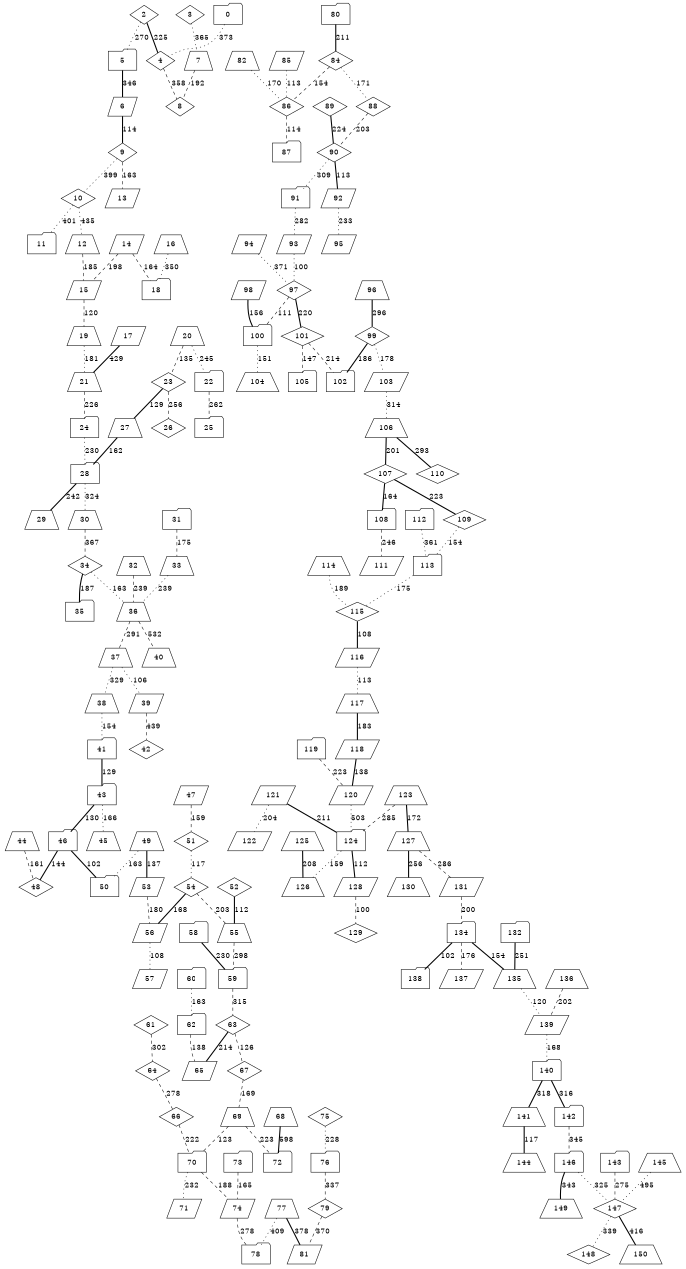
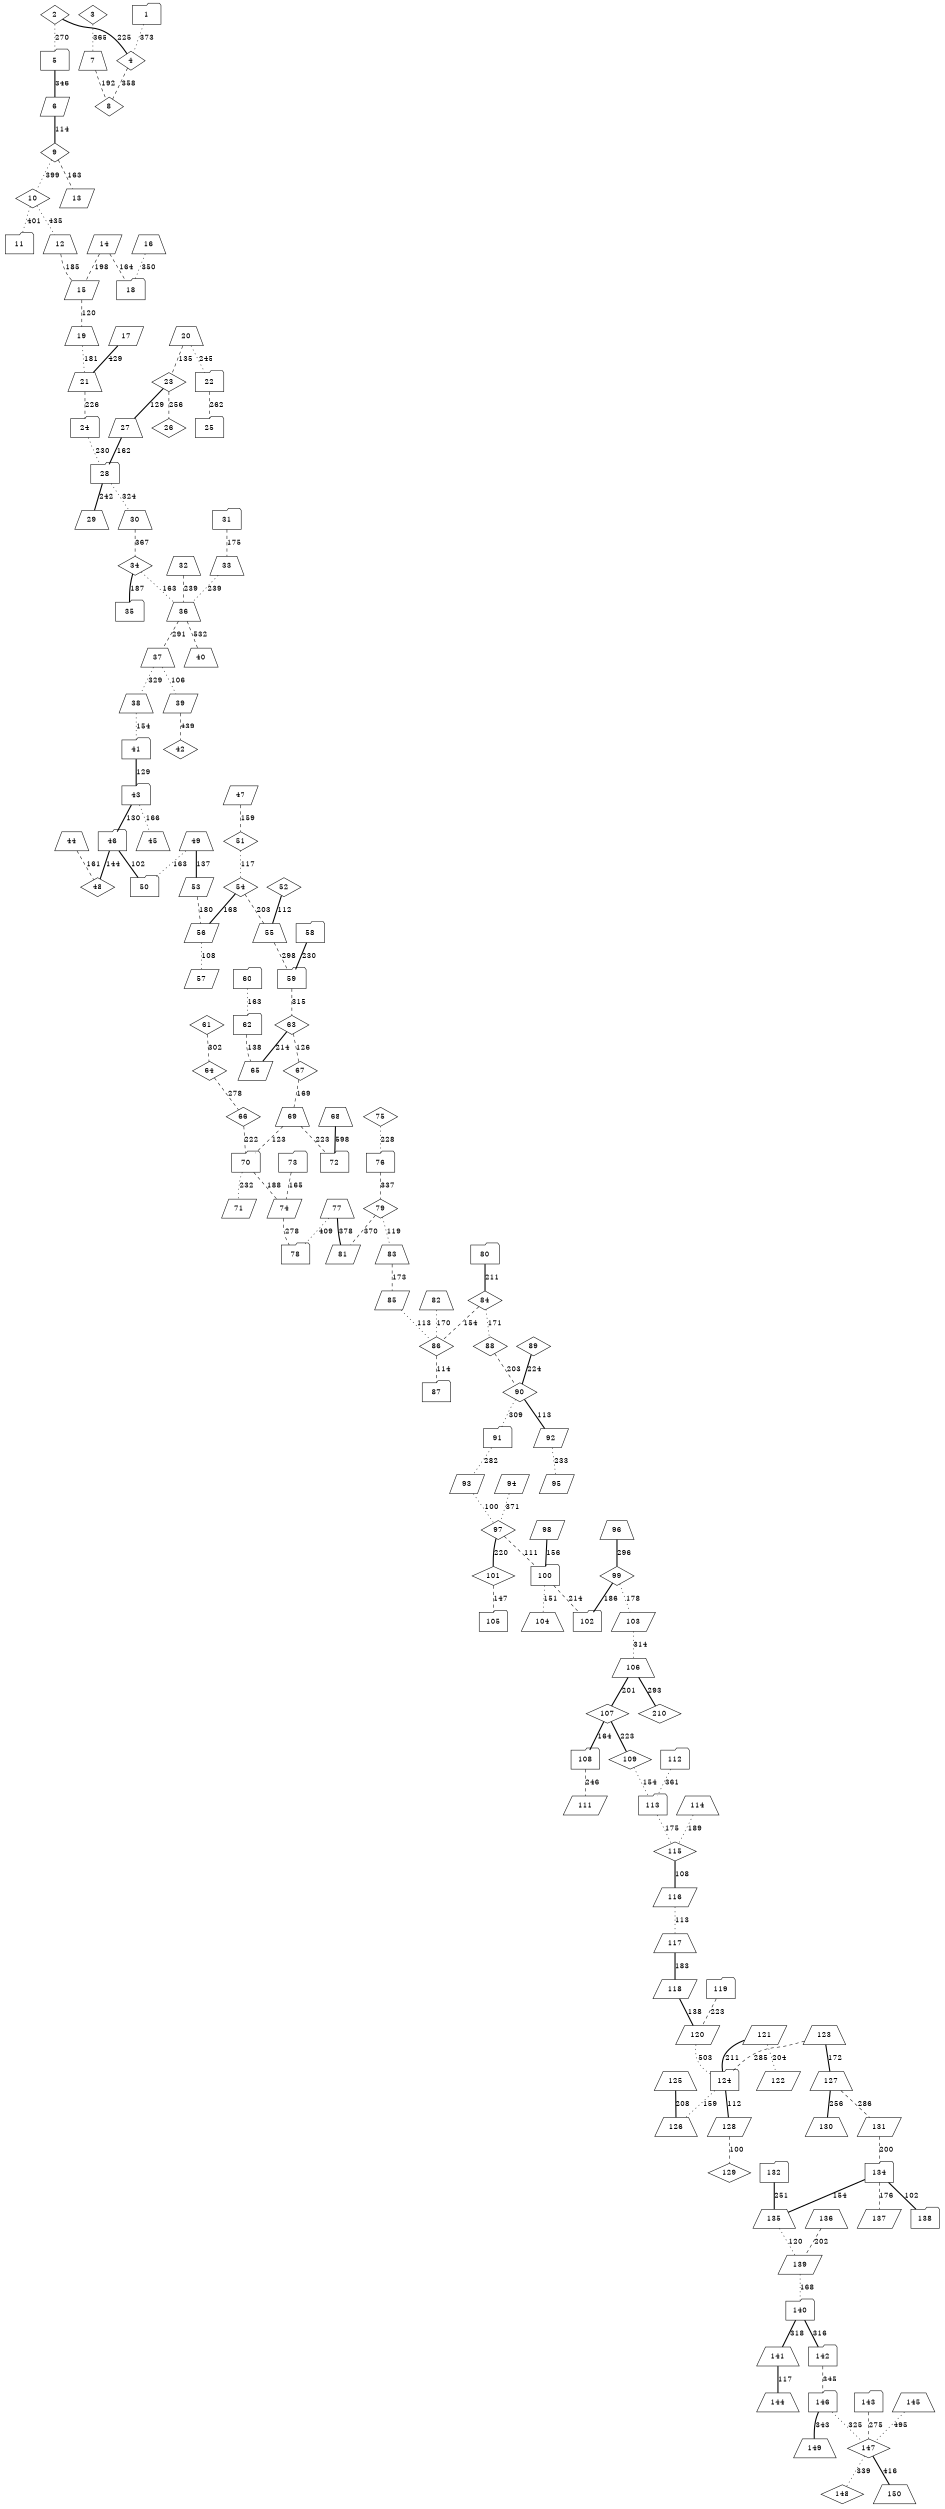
node "0": label "0" -> "1"
edge "101" -- "102": now "100" -- "102"
node "110": label "110" -> "210"
node "83": added
